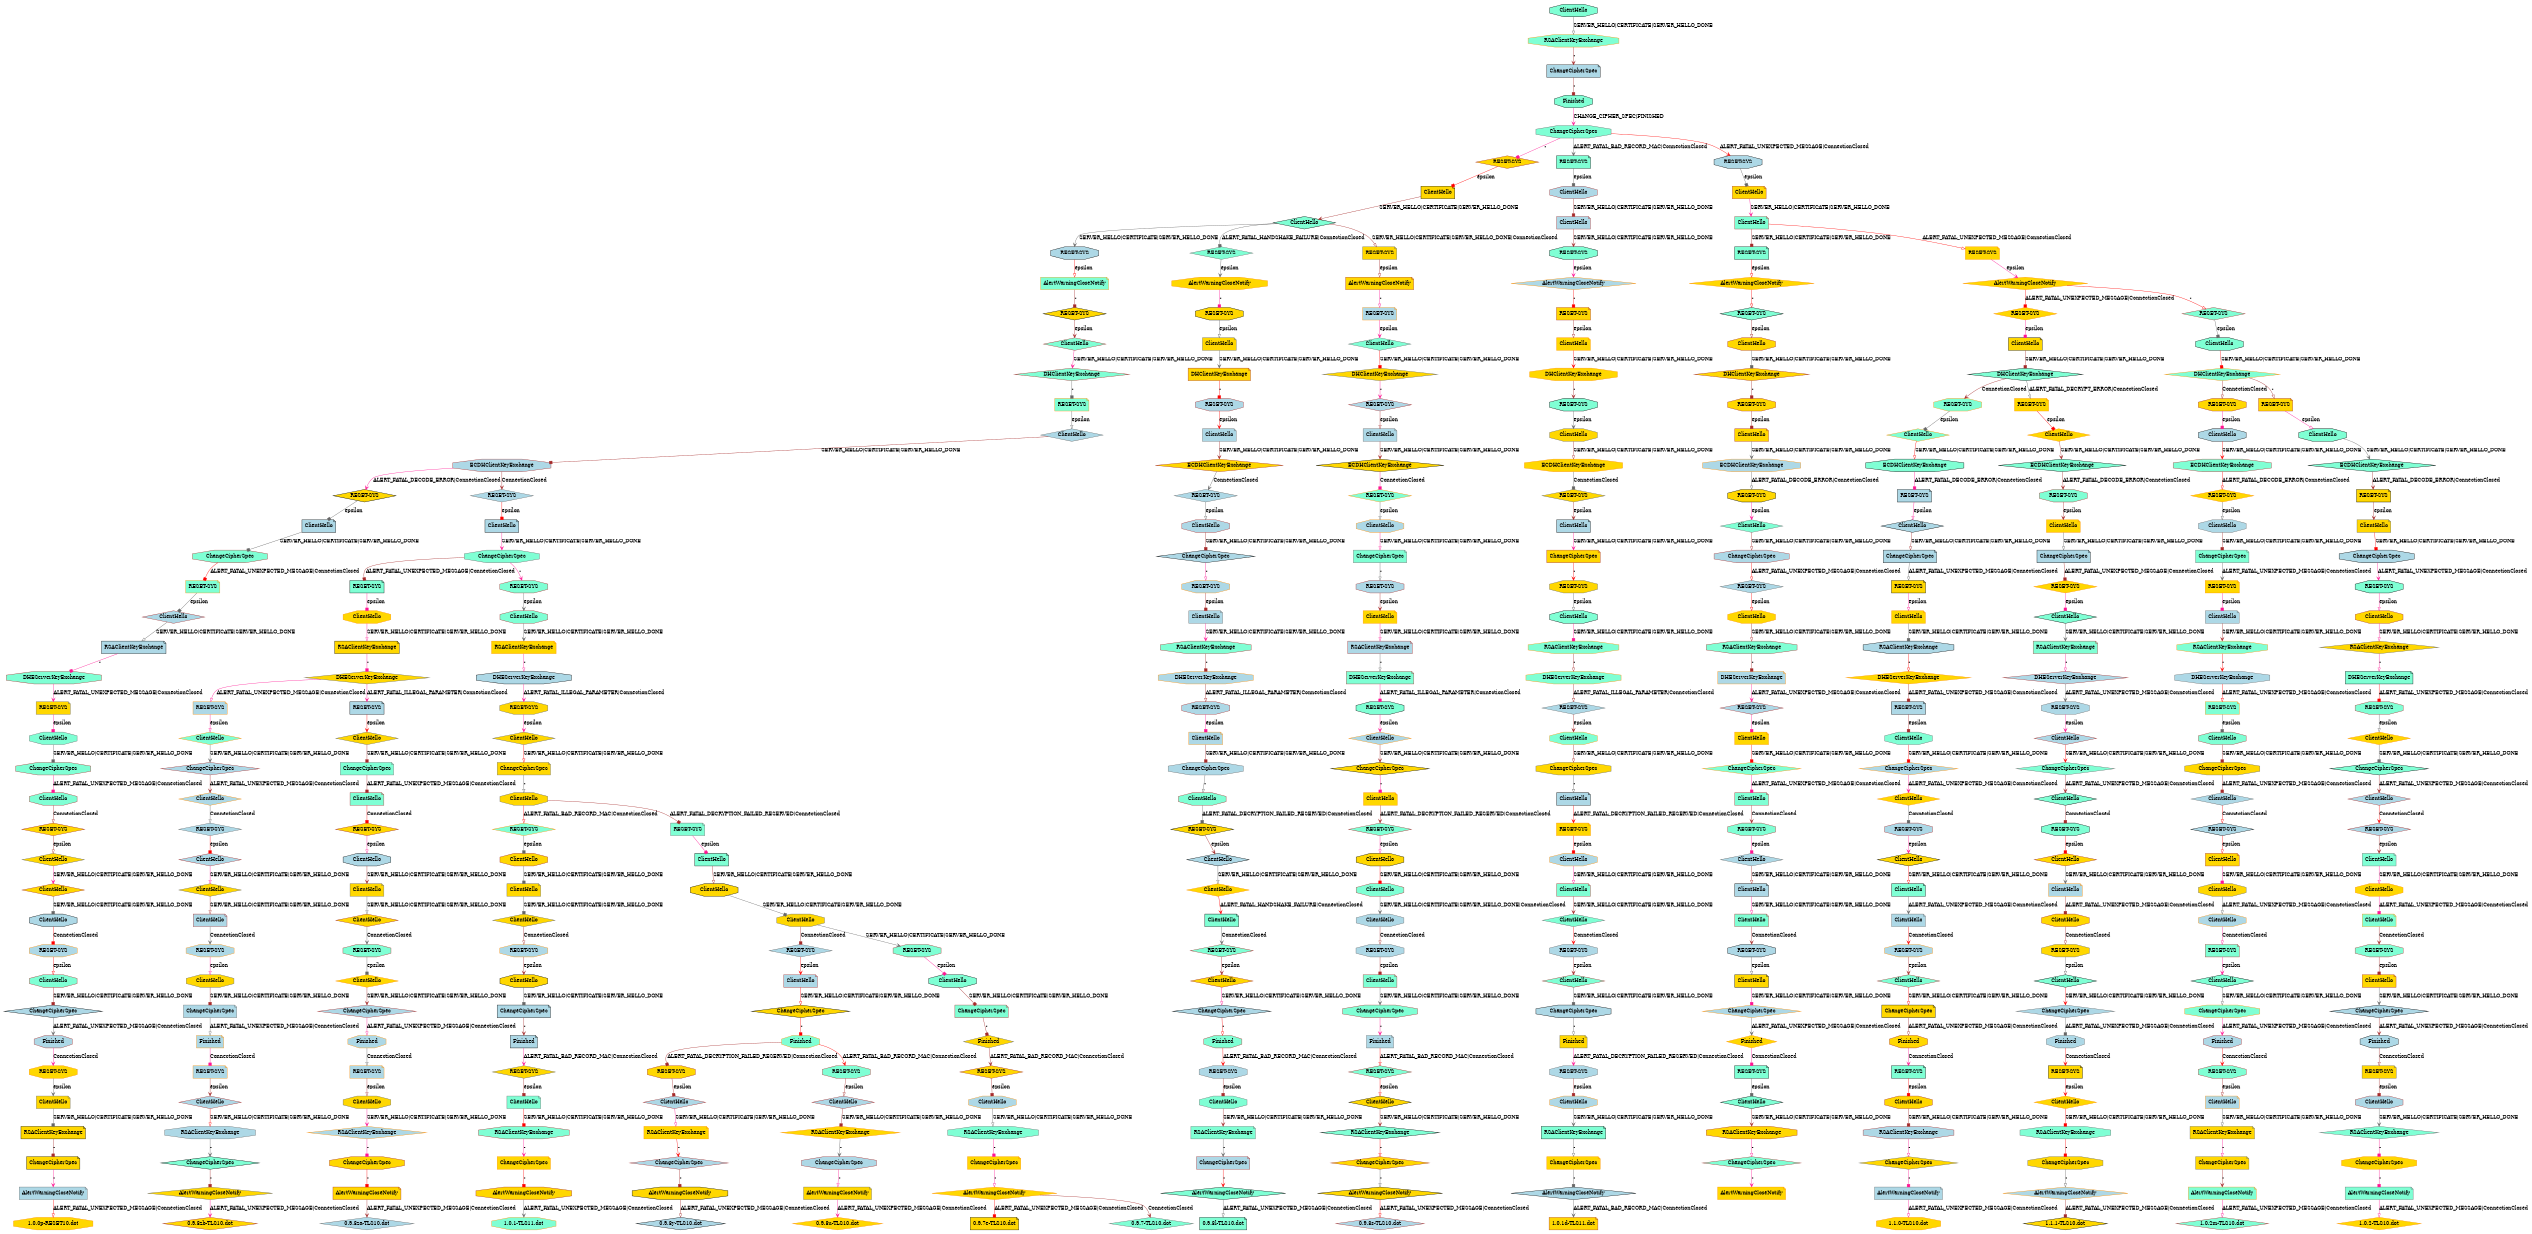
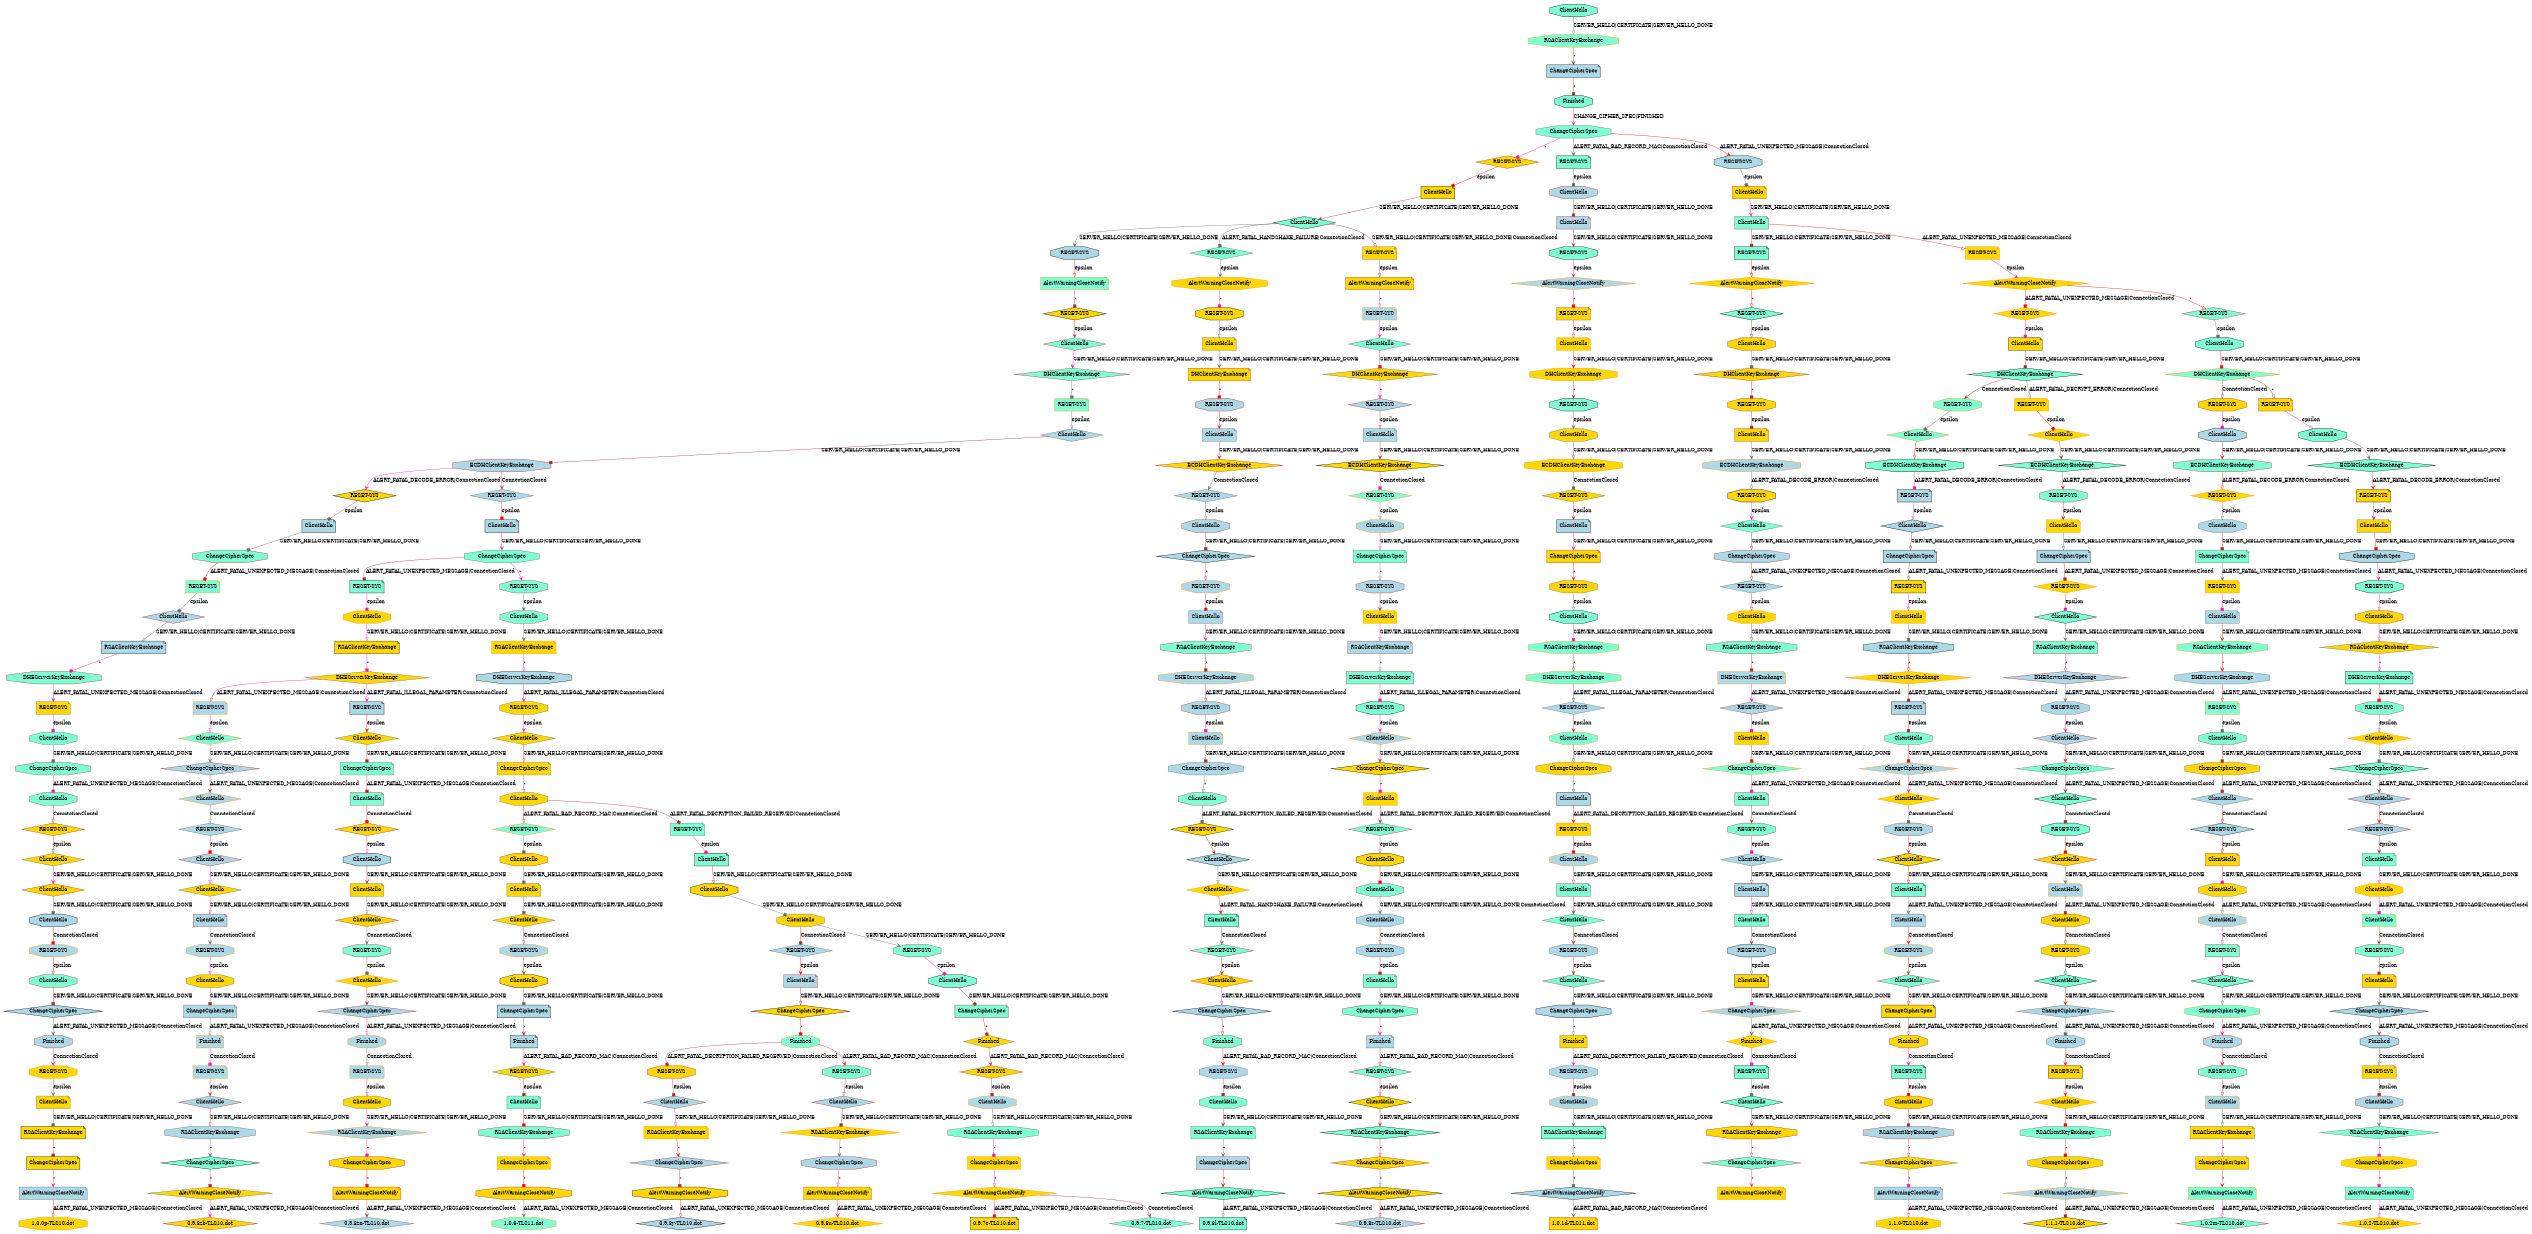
node "1.0.0p-RESET10.dot": label "1.0.0p-RESET10.dot" -> "1.0.0p-TLS10.dot"
node "1.0.1-TLS11.dot": label "1.0.1-TLS11.dot" -> "1.0.6-TLS11.dot"
